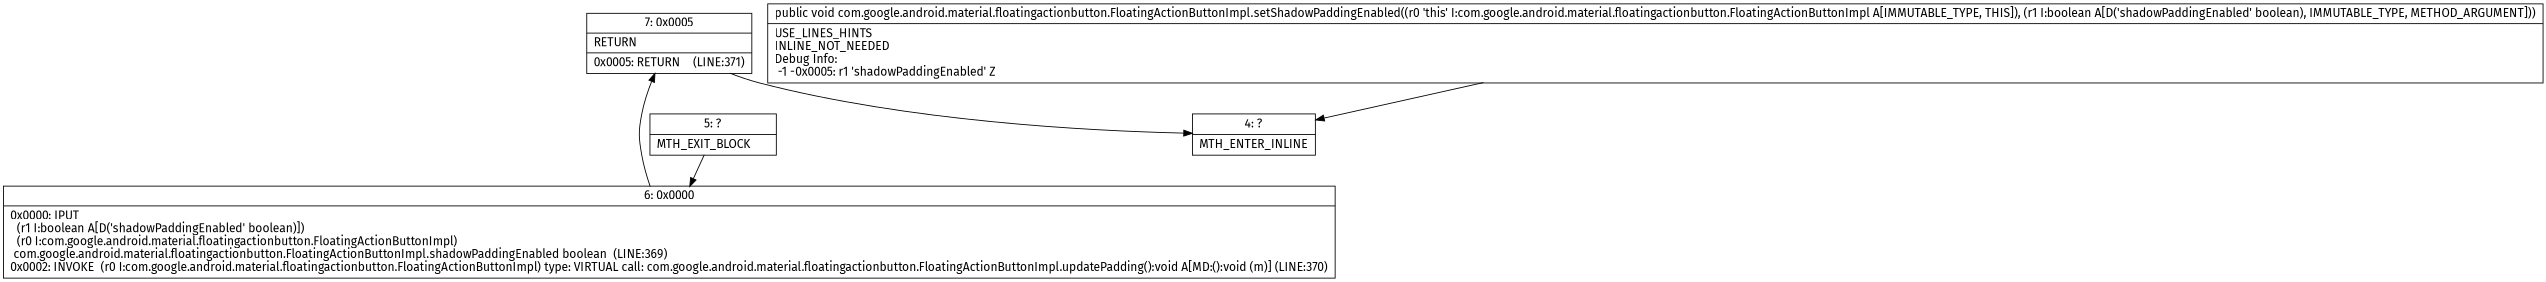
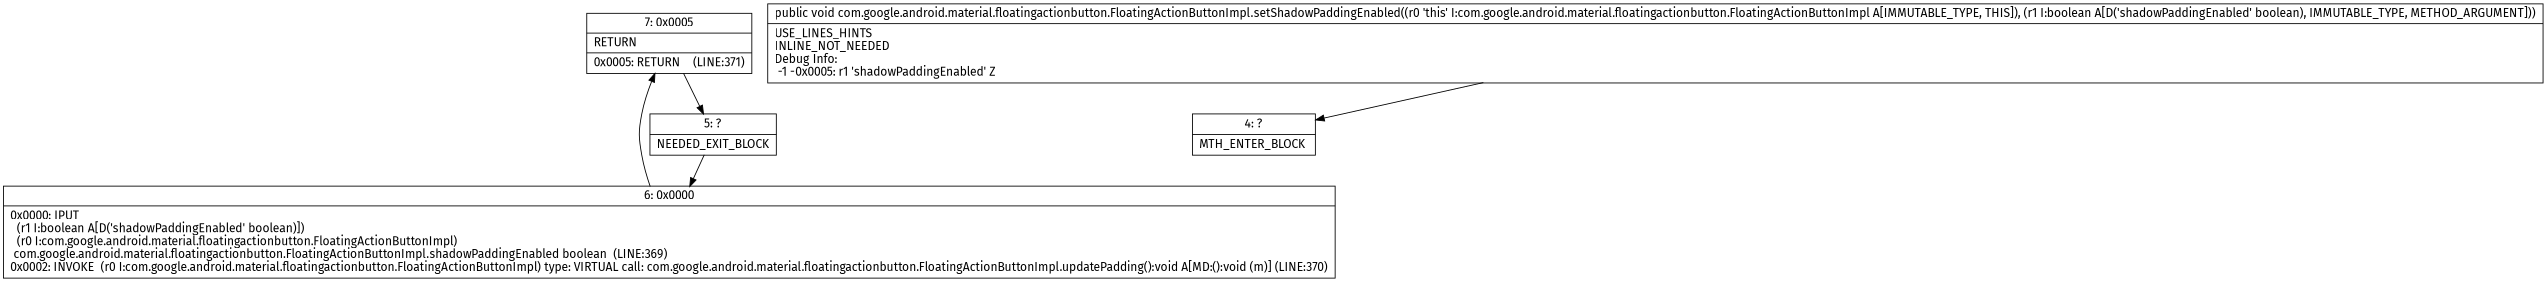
edge "7: 0x0005" -> "4: ?": now "7: 0x0005" -> "5: ?"
node "5: ?": text "MTH_EXIT_BLOCK" -> "NEEDED_EXIT_BLOCK"
node "4: ?": text "MTH_ENTER_INLINE" -> "MTH_ENTER_BLOCK"
